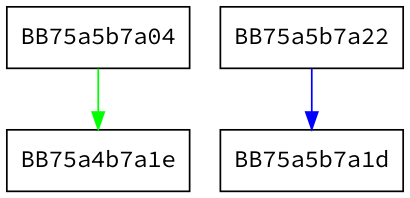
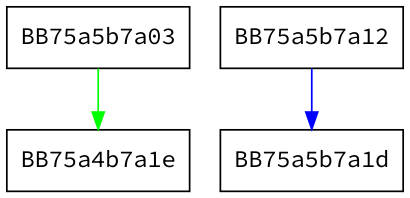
node "BB75a5b7a04": label "BB75a5b7a04" -> "BB75a5b7a03"
node "BB75a5b7a22": label "BB75a5b7a22" -> "BB75a5b7a12"
